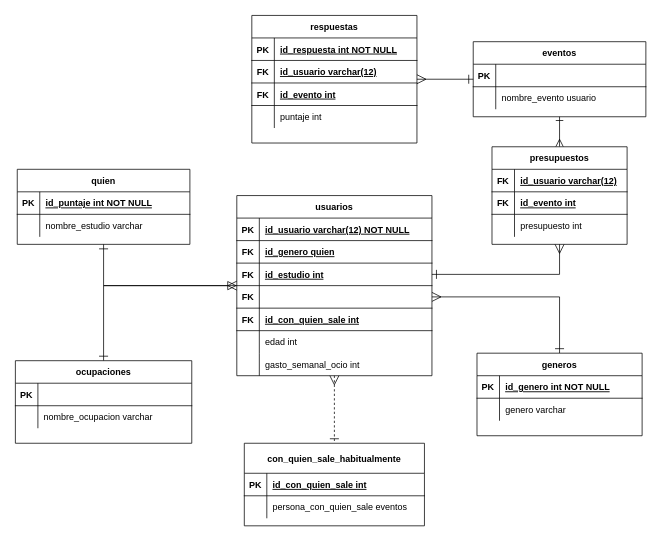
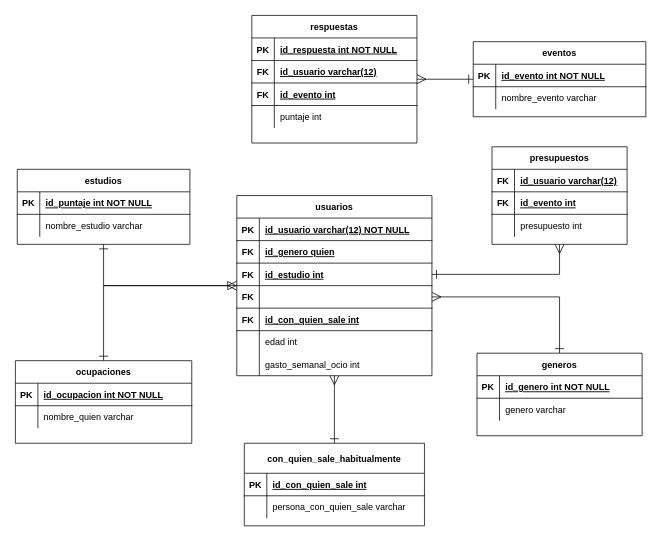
node "id_evento int NOT NULL": added
node "nombre_evento usuario": label "nombre_evento usuario" -> "nombre_evento varchar"
edge "eventos" -- "presupuestos": removed
node "quien": label "quien" -> "estudios"
node "id_ocupacion int NOT NULL": added
edge "usuarios" -- "con_quien_sale_habitualmente": style dashed -> solid
node "nombre_ocupacion varchar": label "nombre_ocupacion varchar" -> "nombre_quien varchar"
node "persona_con_quien_sale eventos": label "persona_con_quien_sale eventos" -> "persona_con_quien_sale varchar"
